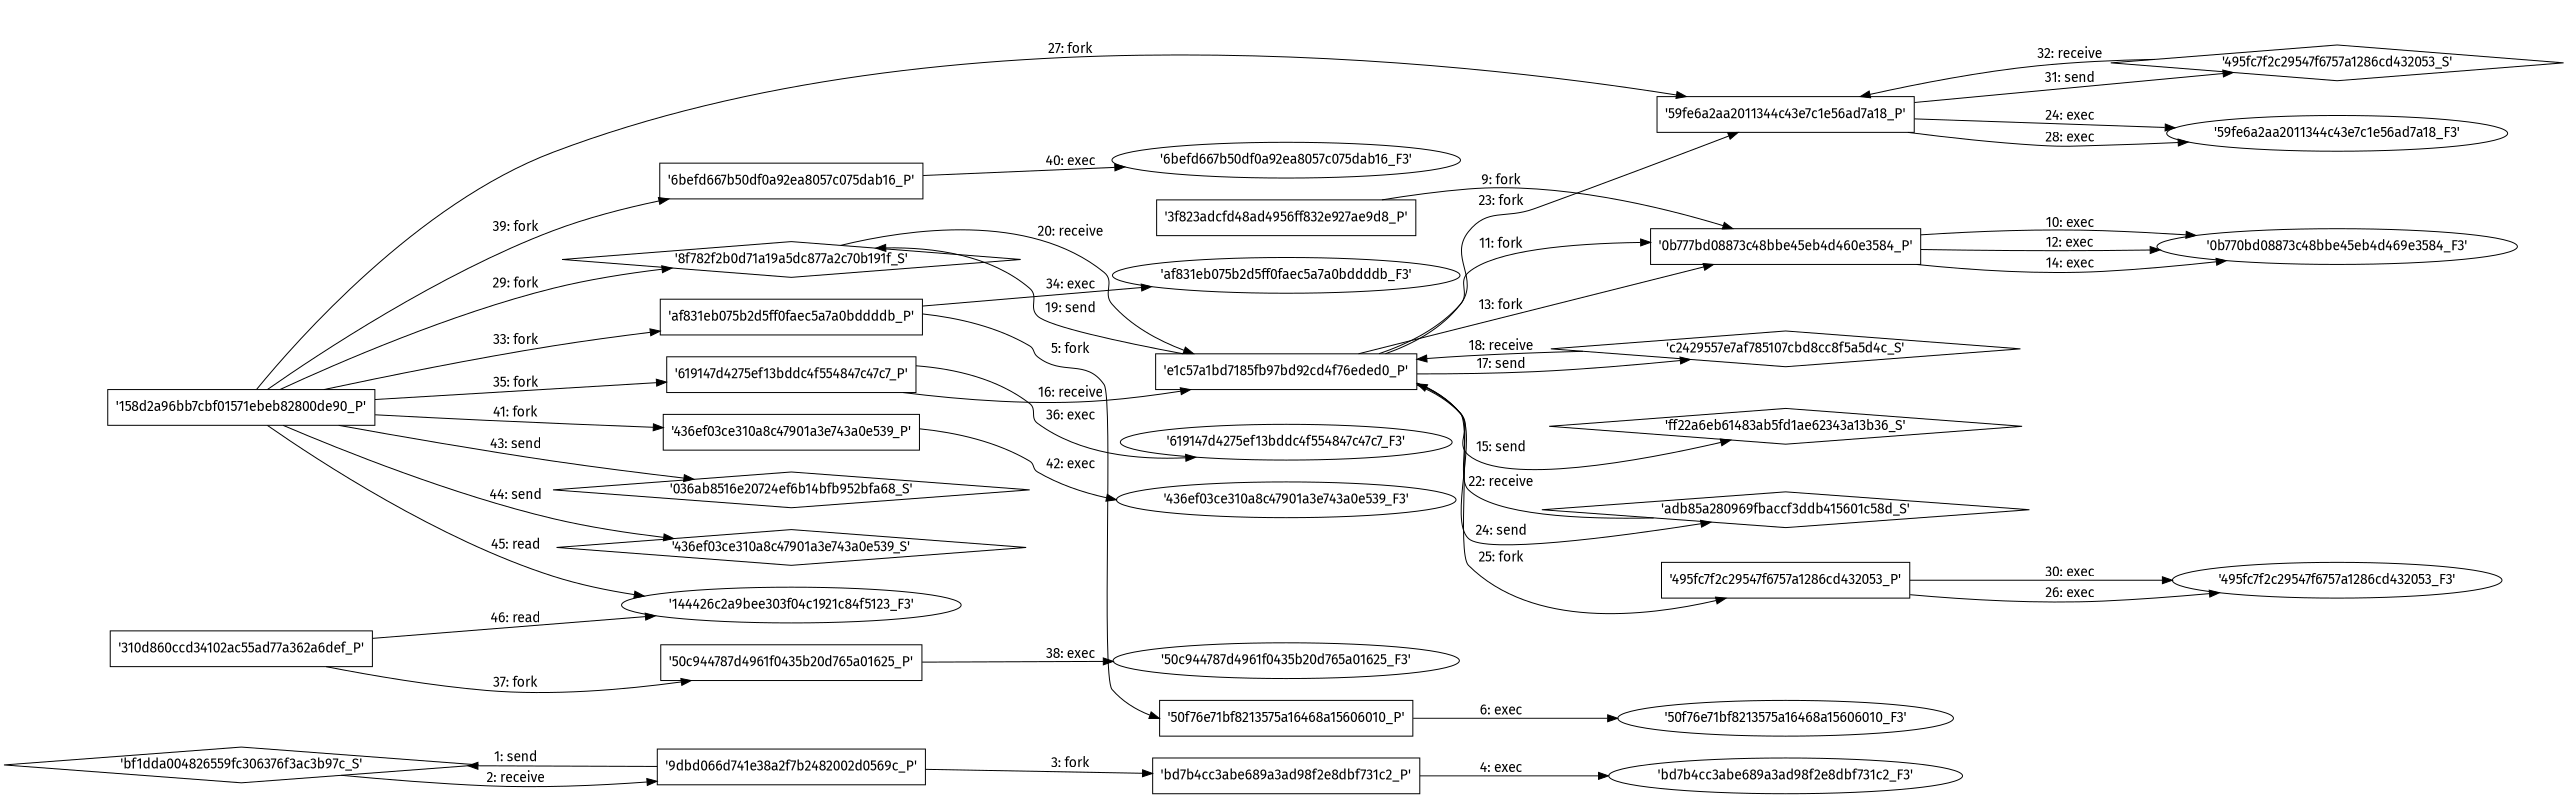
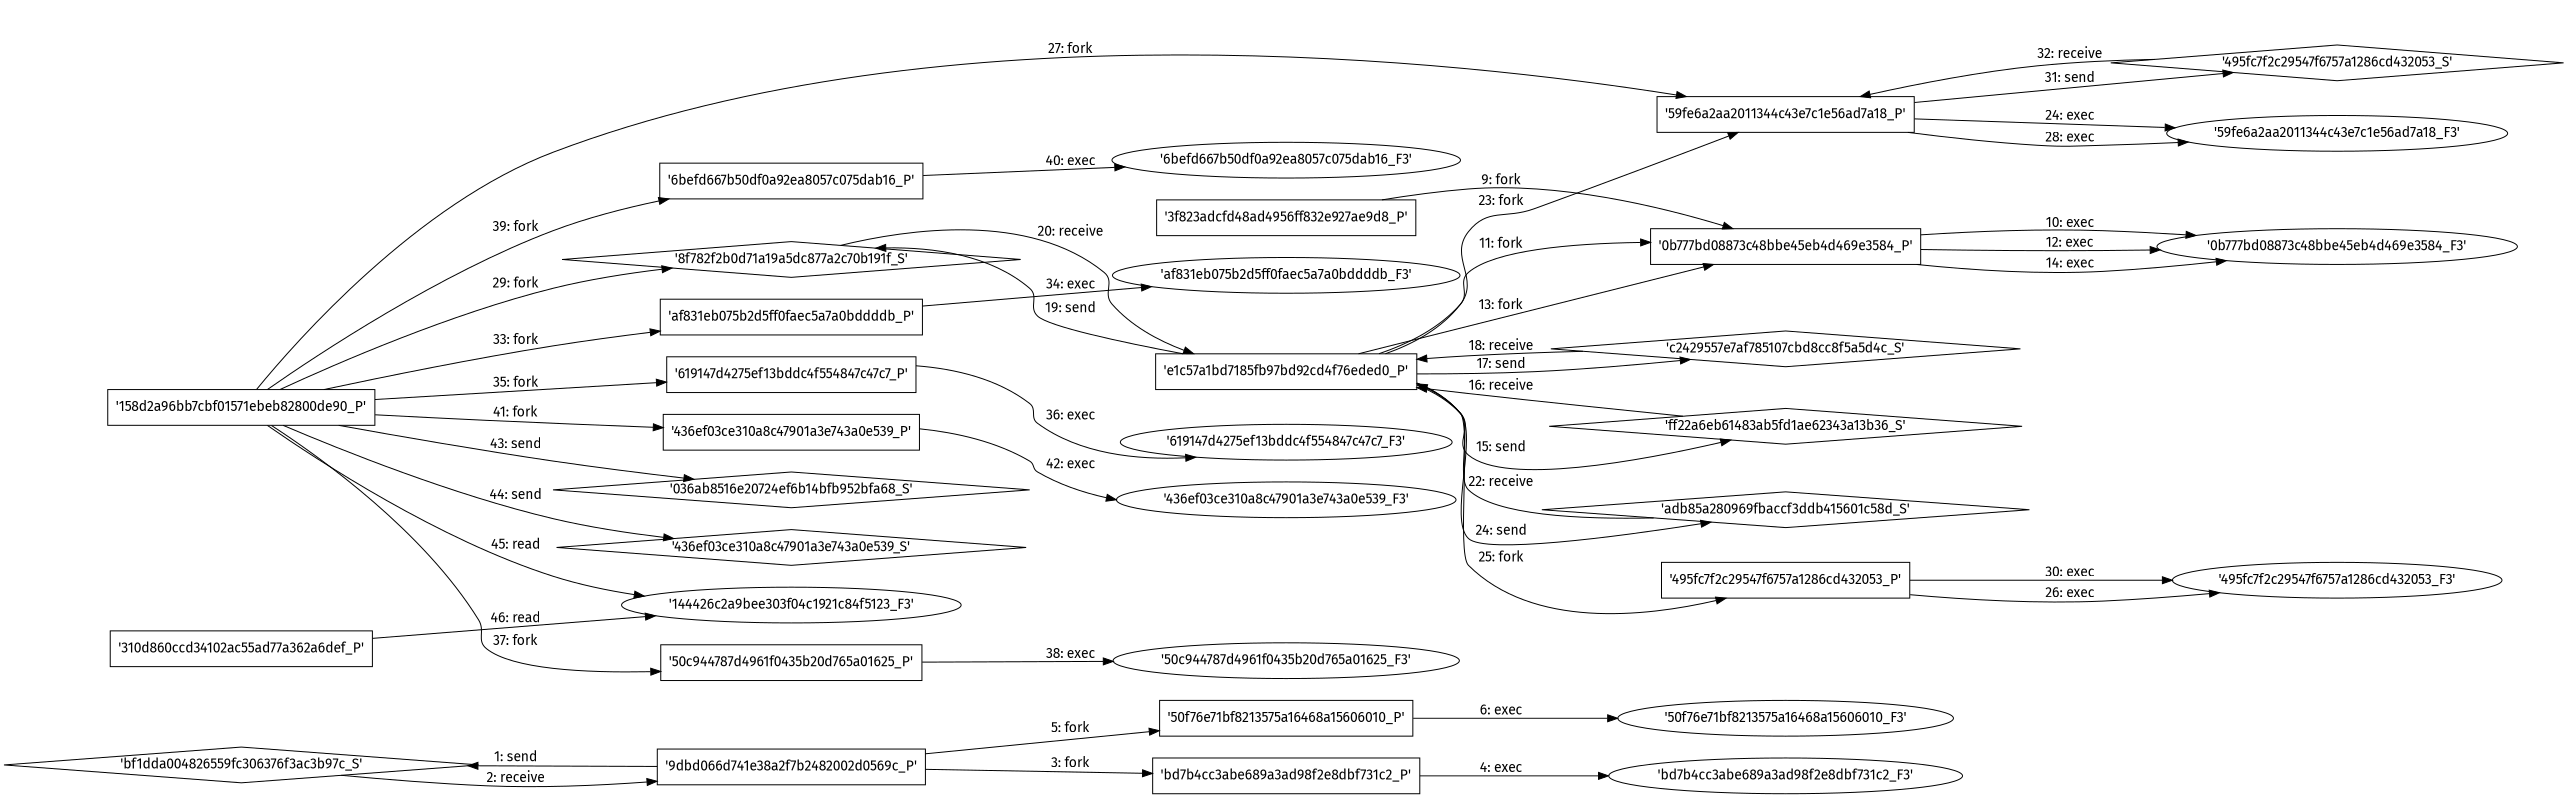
node "'0b777bd08873c48bbe45eb4d460e3584_P'": label "'0b777bd08873c48bbe45eb4d460e3584_P'" -> "'0b777bd08873c48bbe45eb4d469e3584_P'"
node "'0b770bd08873c48bbe45eb4d469e3584_F3'": label "'0b770bd08873c48bbe45eb4d469e3584_F3'" -> "'0b777bd08873c48bbe45eb4d469e3584_F3'"
edge "'619147d4275ef13bddc4f554847c47c7_P'" -> "'e1c57a1bd7185fb97bd92cd4f76eded0_P'": now "'ff22a6eb61483ab5fd1ae62343a13b36_S'" -> "'e1c57a1bd7185fb97bd92cd4f76eded0_P'"
edge "'af831eb075b2d5ff0faec5a7a0bddddb_P'" -> "'50f76e71bf8213575a16468a15606010_P'": now "'9dbd066d741e38a2f7b2482002d0569c_P'" -> "'50f76e71bf8213575a16468a15606010_P'"
edge "'310d860ccd34102ac55ad77a362a6def_P'" -> "'50c944787d4961f0435b20d765a01625_P'": now "'158d2a96bb7cbf01571ebeb82800de90_P'" -> "'50c944787d4961f0435b20d765a01625_P'"
